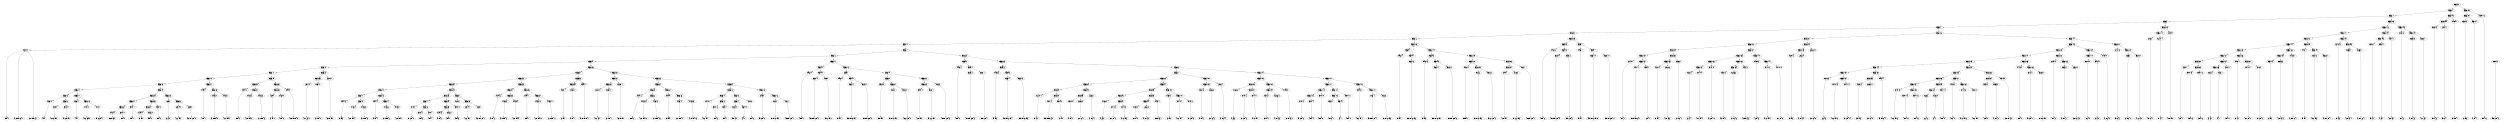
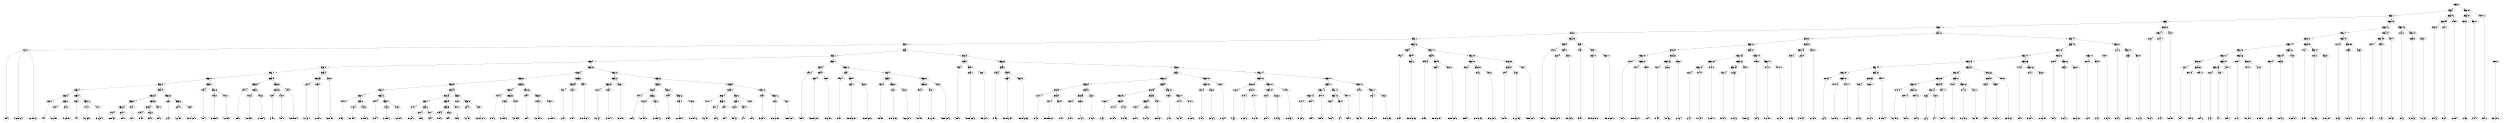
node "L5538(169)": removed
